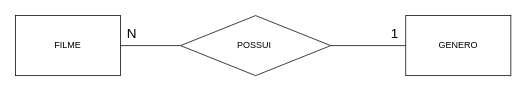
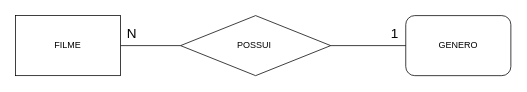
node "GENERO": shape rectangle -> rounded rectangle
